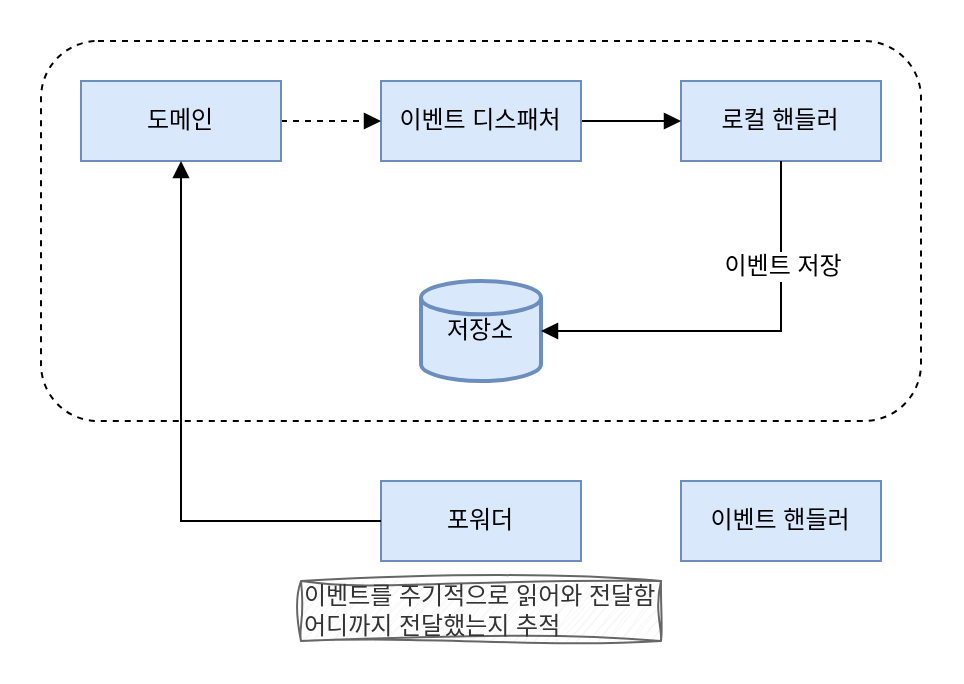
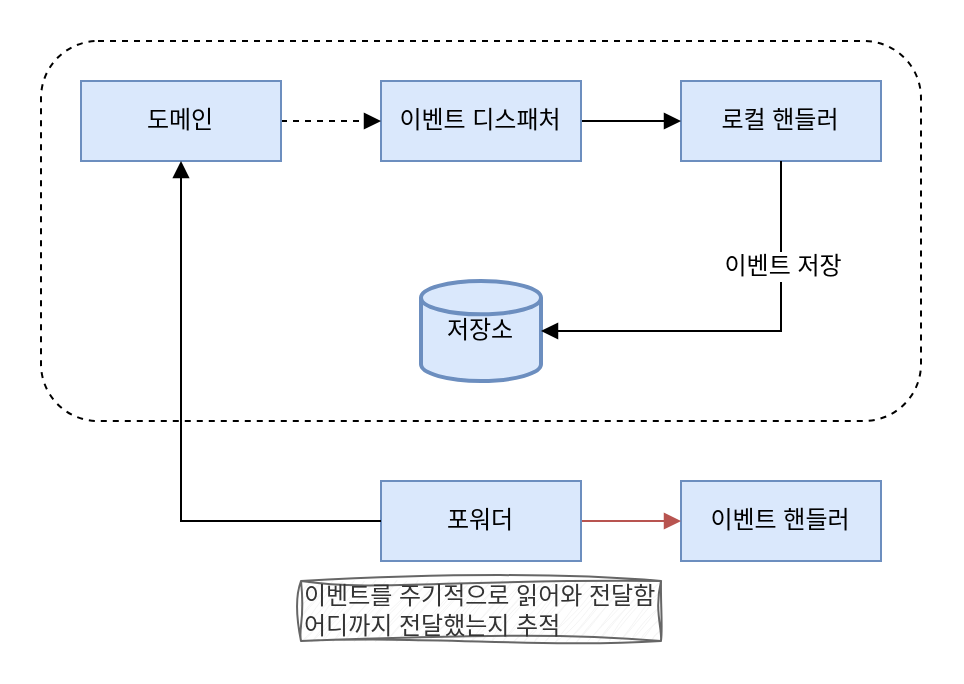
edge "포워더" -> "이벤트 핸들러": added
